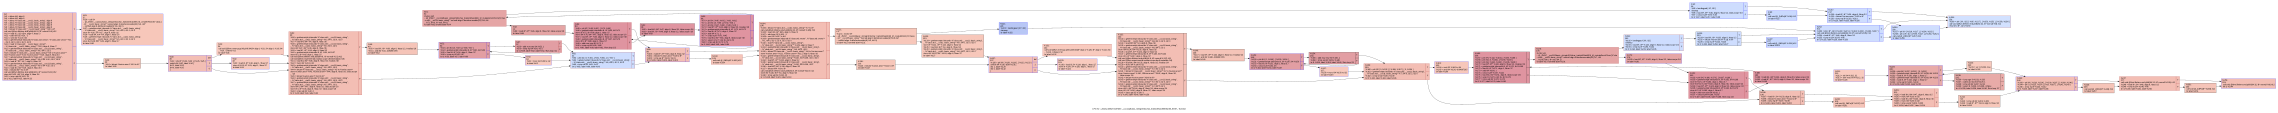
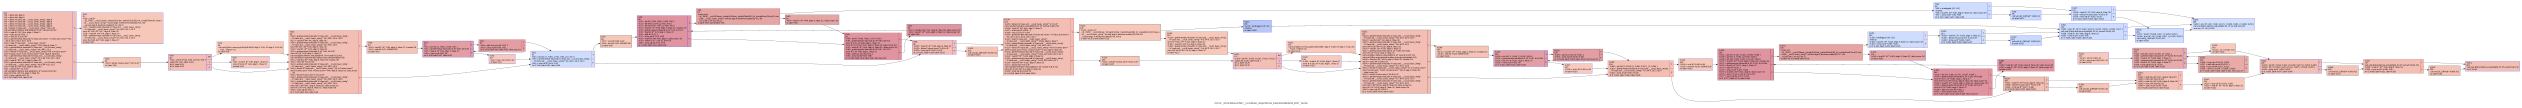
node "%66:": added
